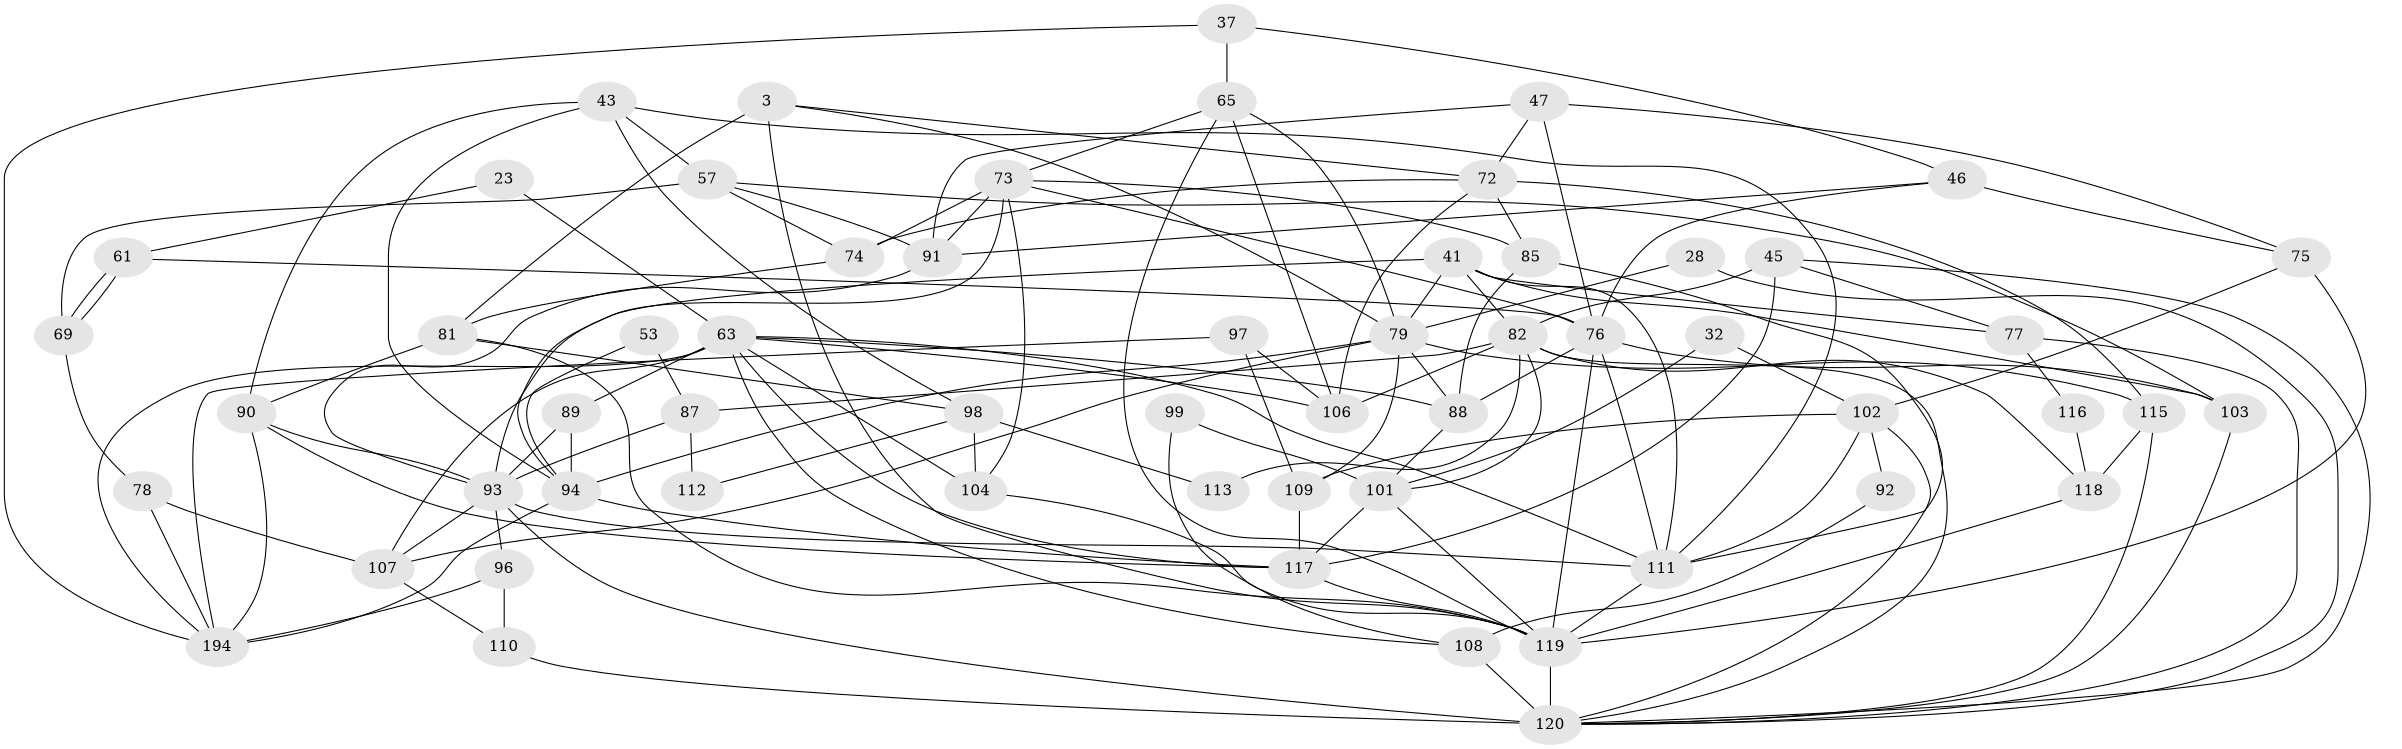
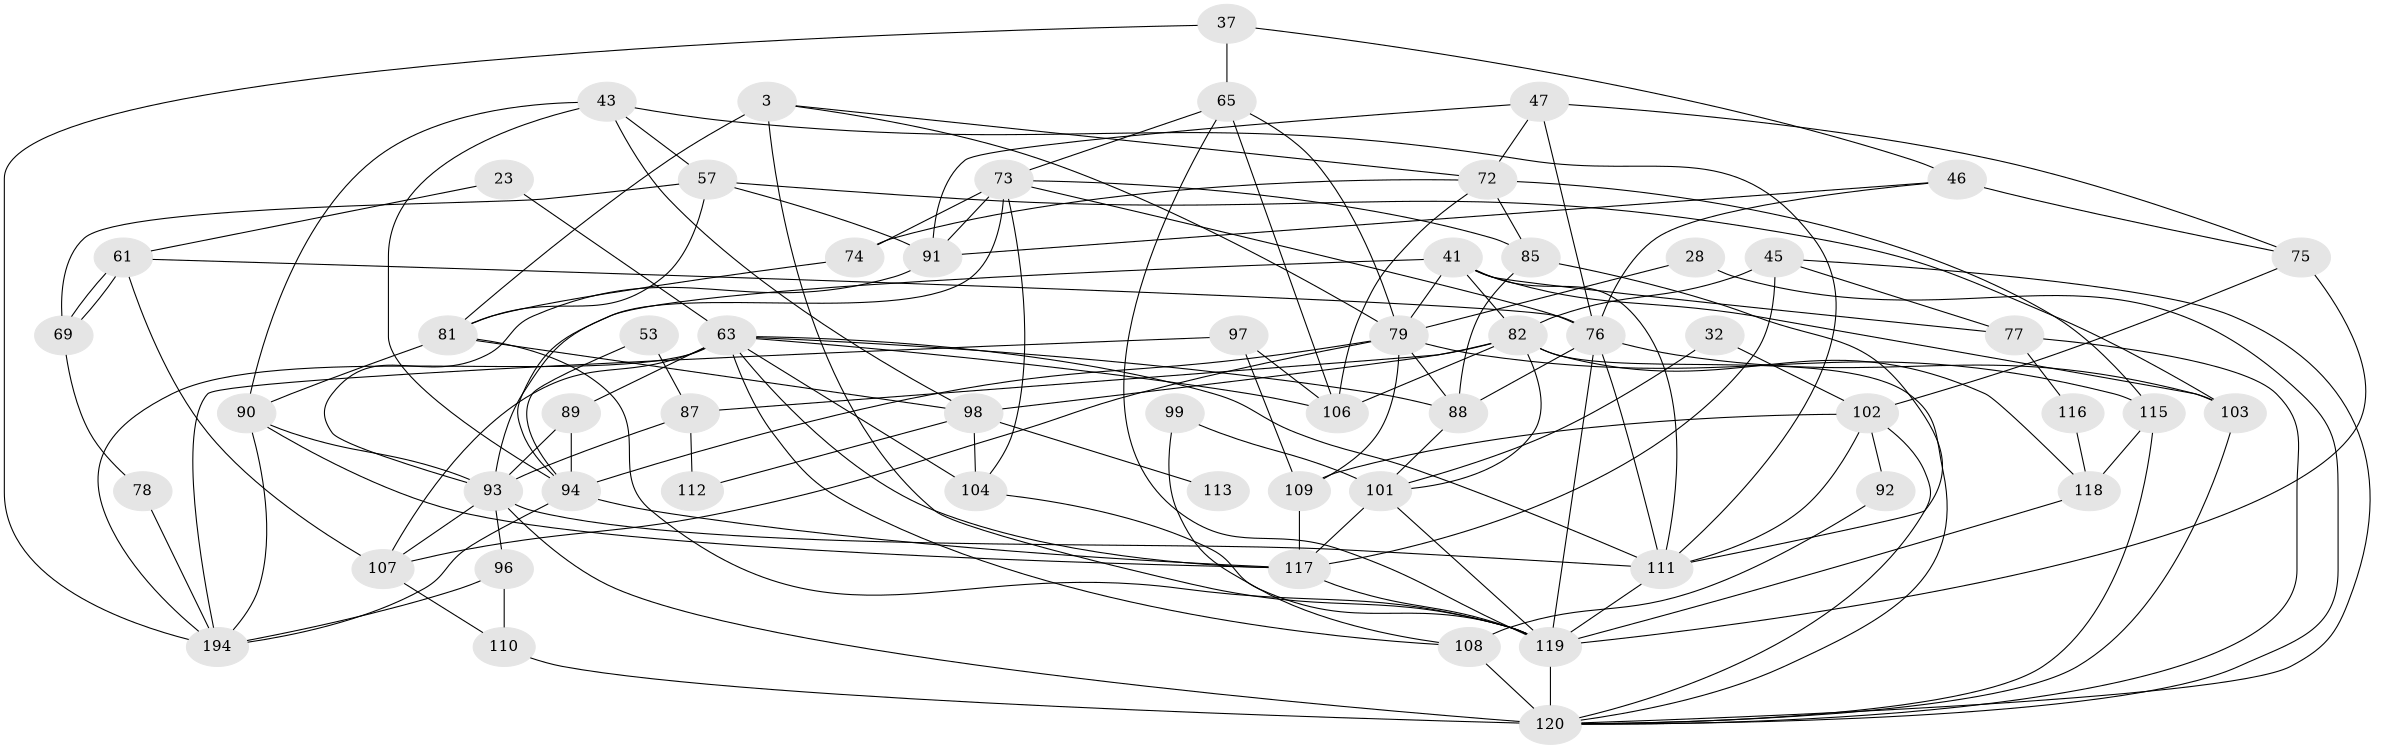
edge "57" -- "74": now "57" -- "81"
edge "82" -- "113": now "82" -- "98"
edge "78" -- "107": now "61" -- "107"
